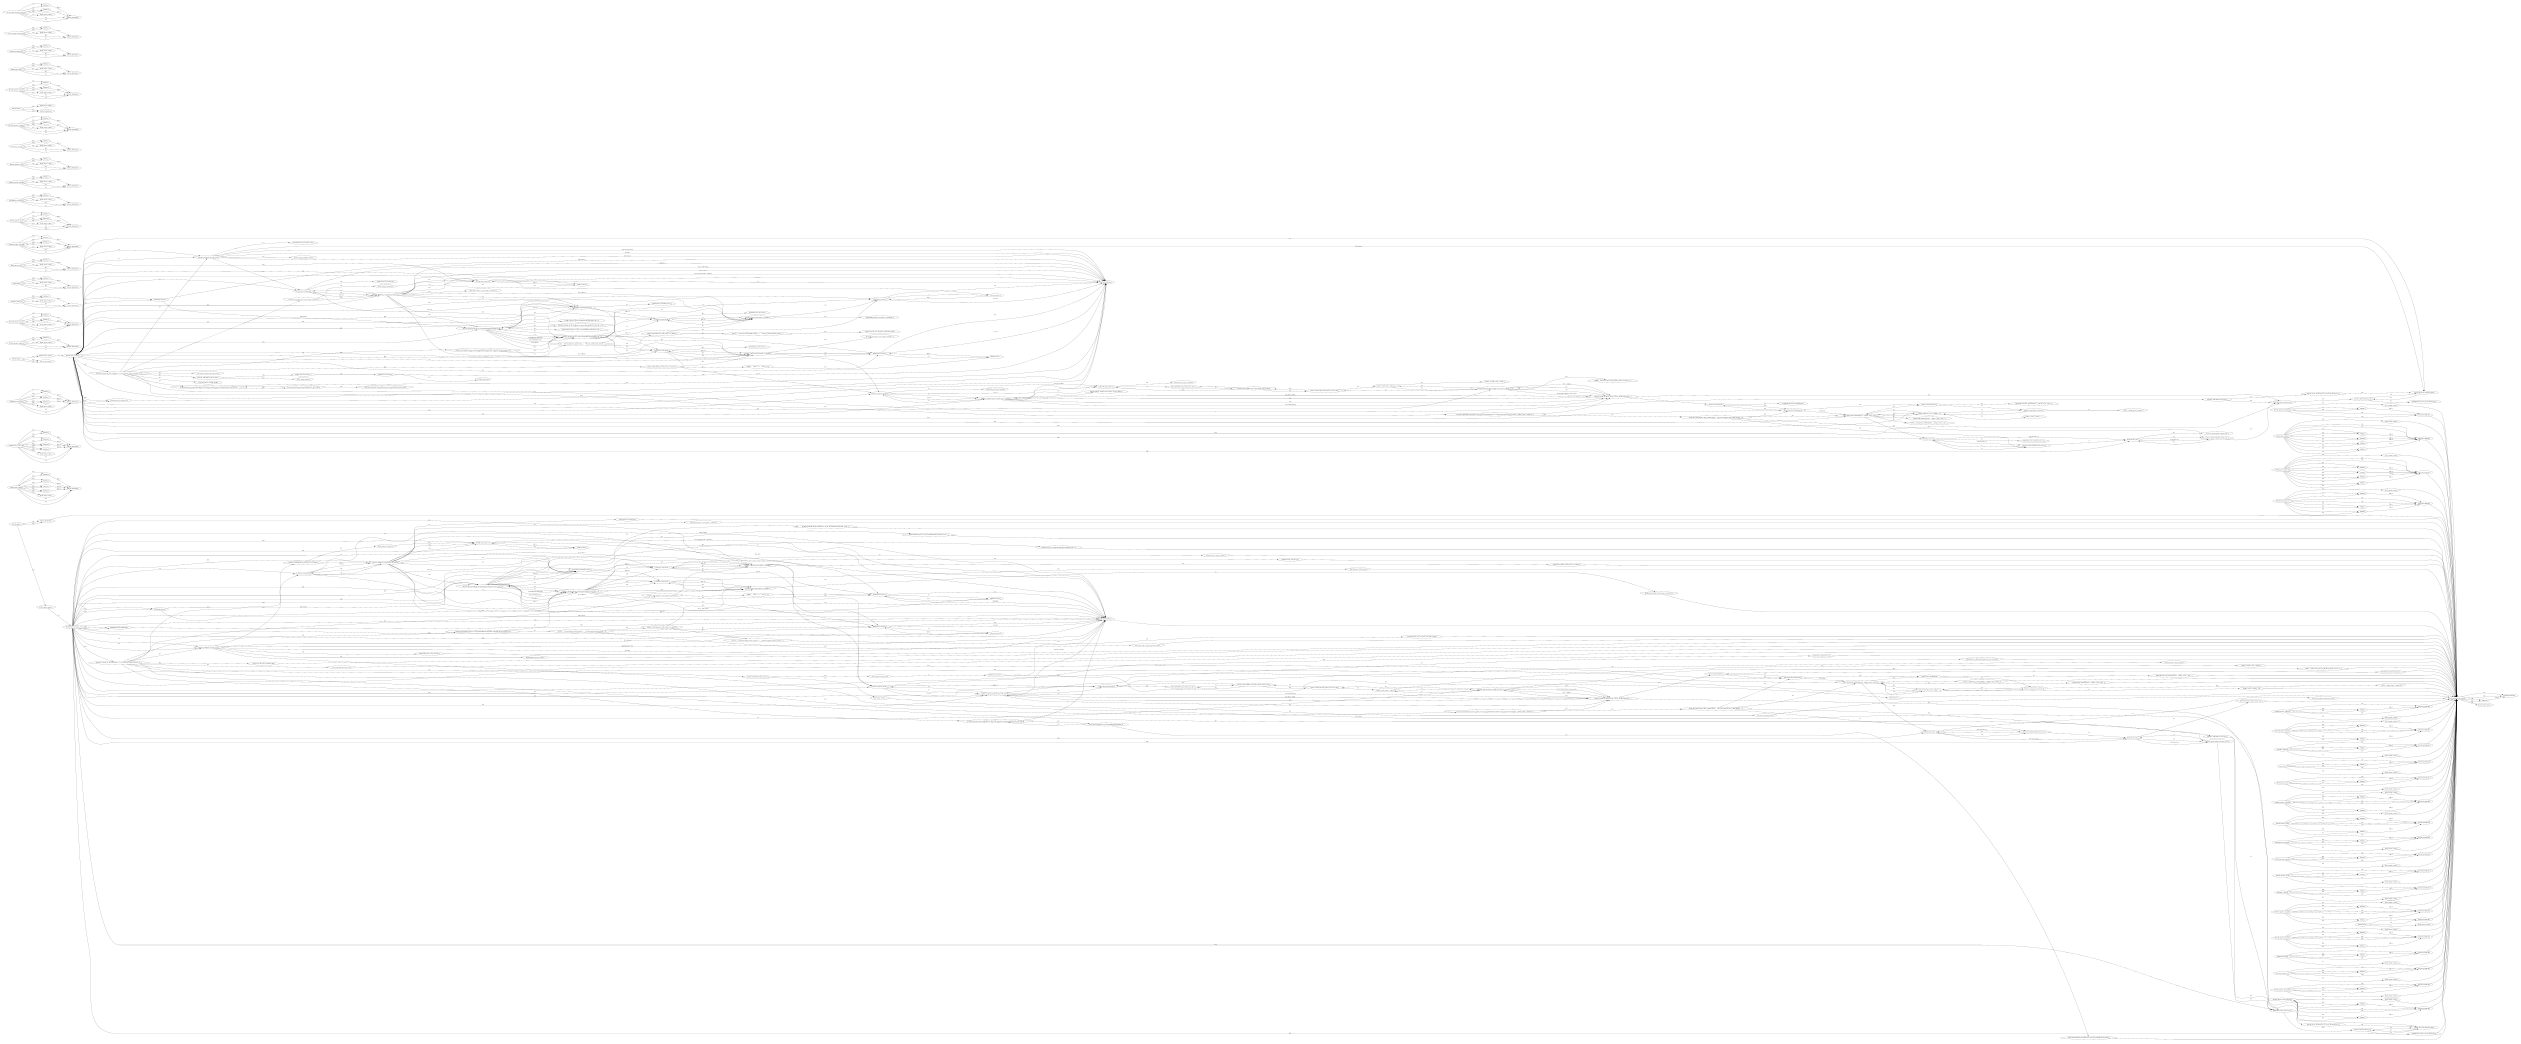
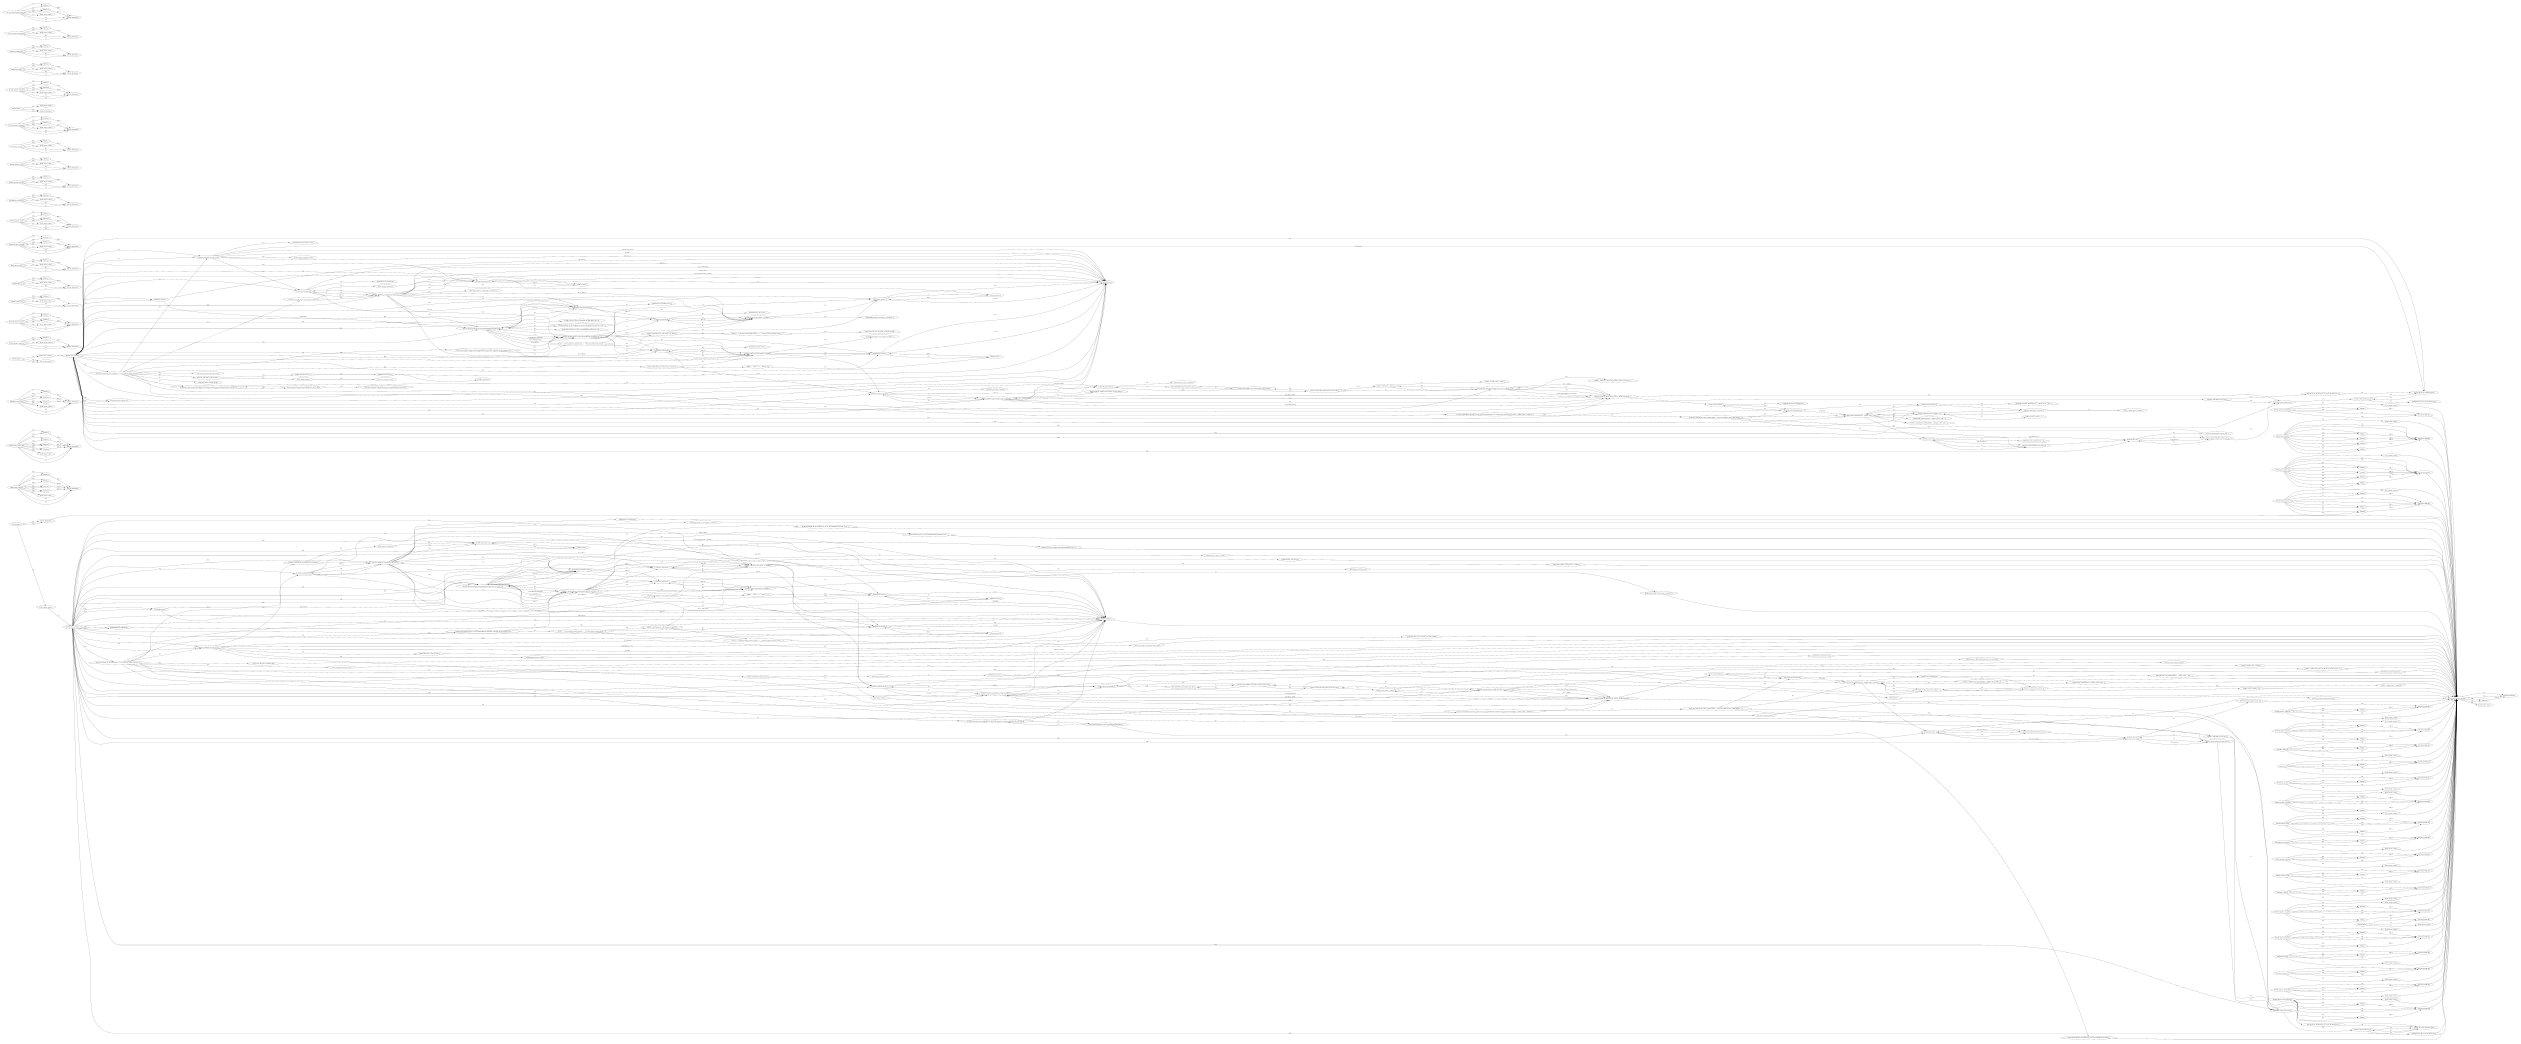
node "<(LOCAL,EG : EG)<SUB>37</SUB>>": added
